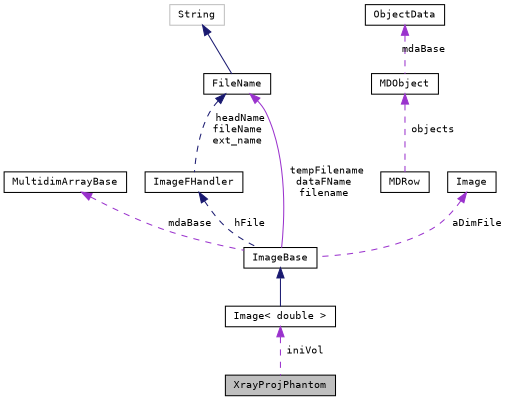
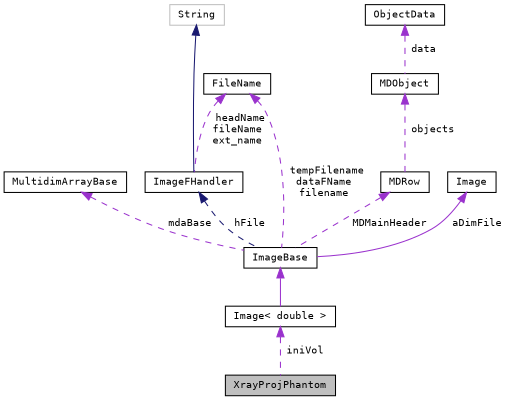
edge "MDObject" -> "ObjectData": label " mdaBase" -> " data"
edge "FileName" -> "String": now "ImageFHandler" -> "String"
edge "ImageFHandler" -> "FileName": color midnightblue -> darkorchid3
edge "ImageBase" -> "FileName": style solid -> dashed
edge "ImageBase" -> "MDRow": added, label "MDMainHeader"
edge "ImageBase" -> "Image": style dashed -> solid
edge "Image< double >" -> "ImageBase": color midnightblue -> darkorchid3
